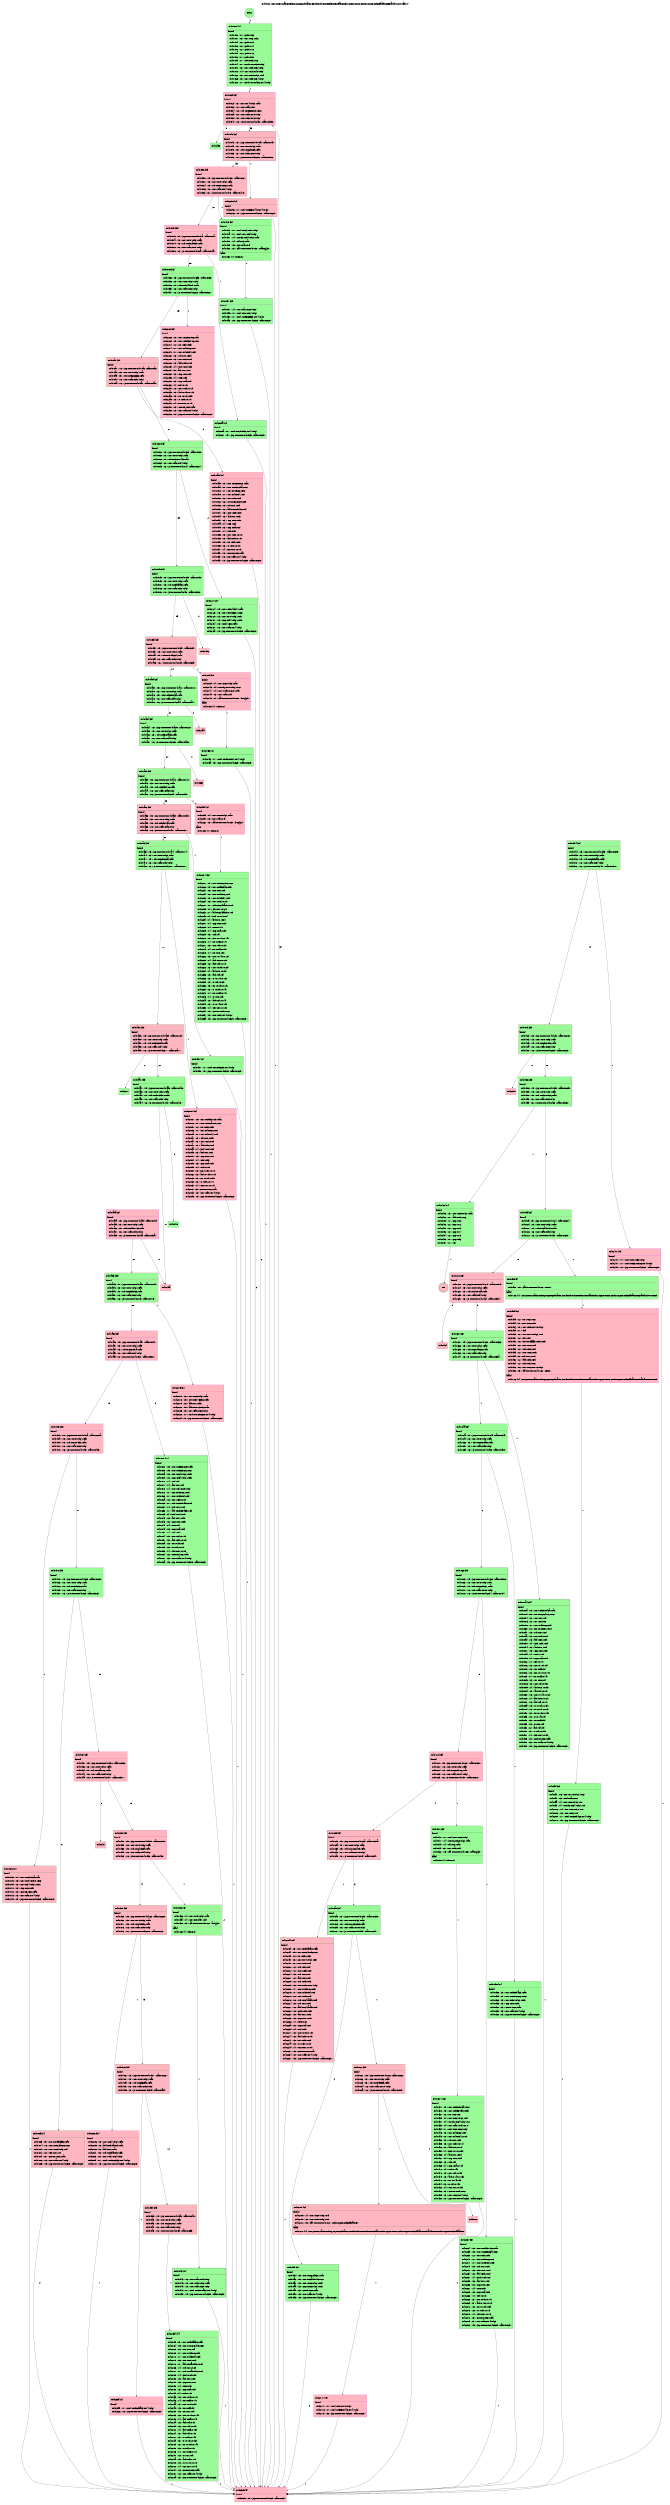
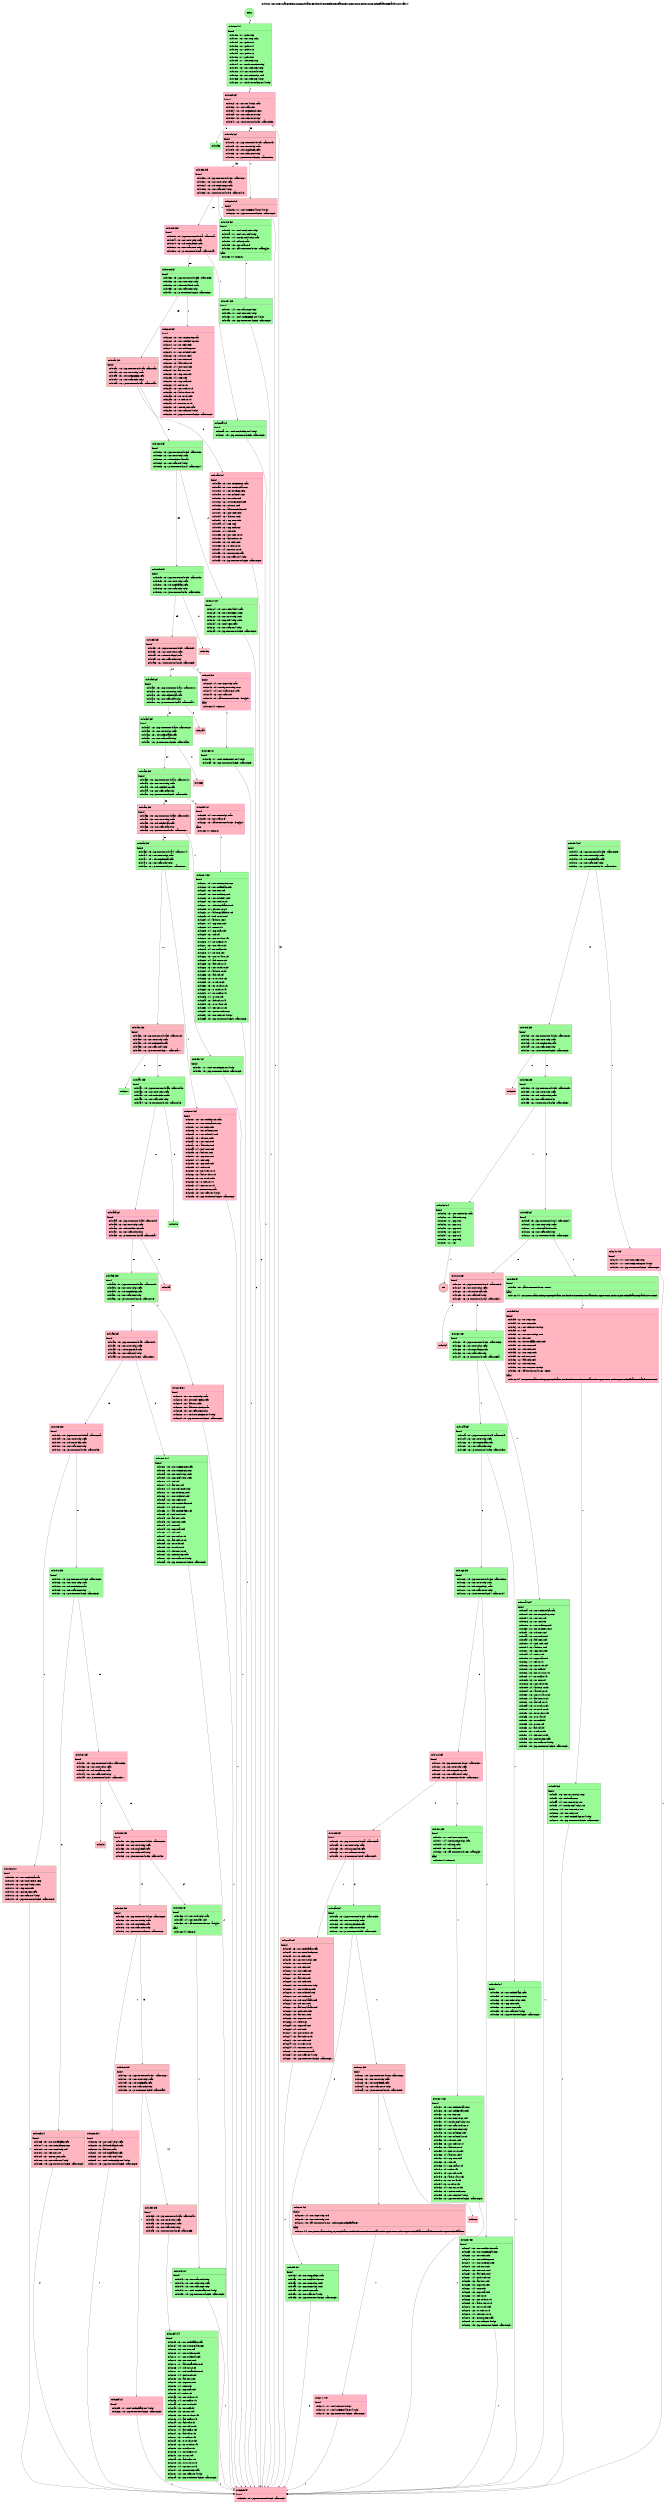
edge "0x401aa1 [25]" -> "0x4024da": now "0x401aa1 [25]" -> "0x401aba [25]"
edge "0x401b50 [25]" -> "0x401d36 [13]": label " 1" -> " 24"
